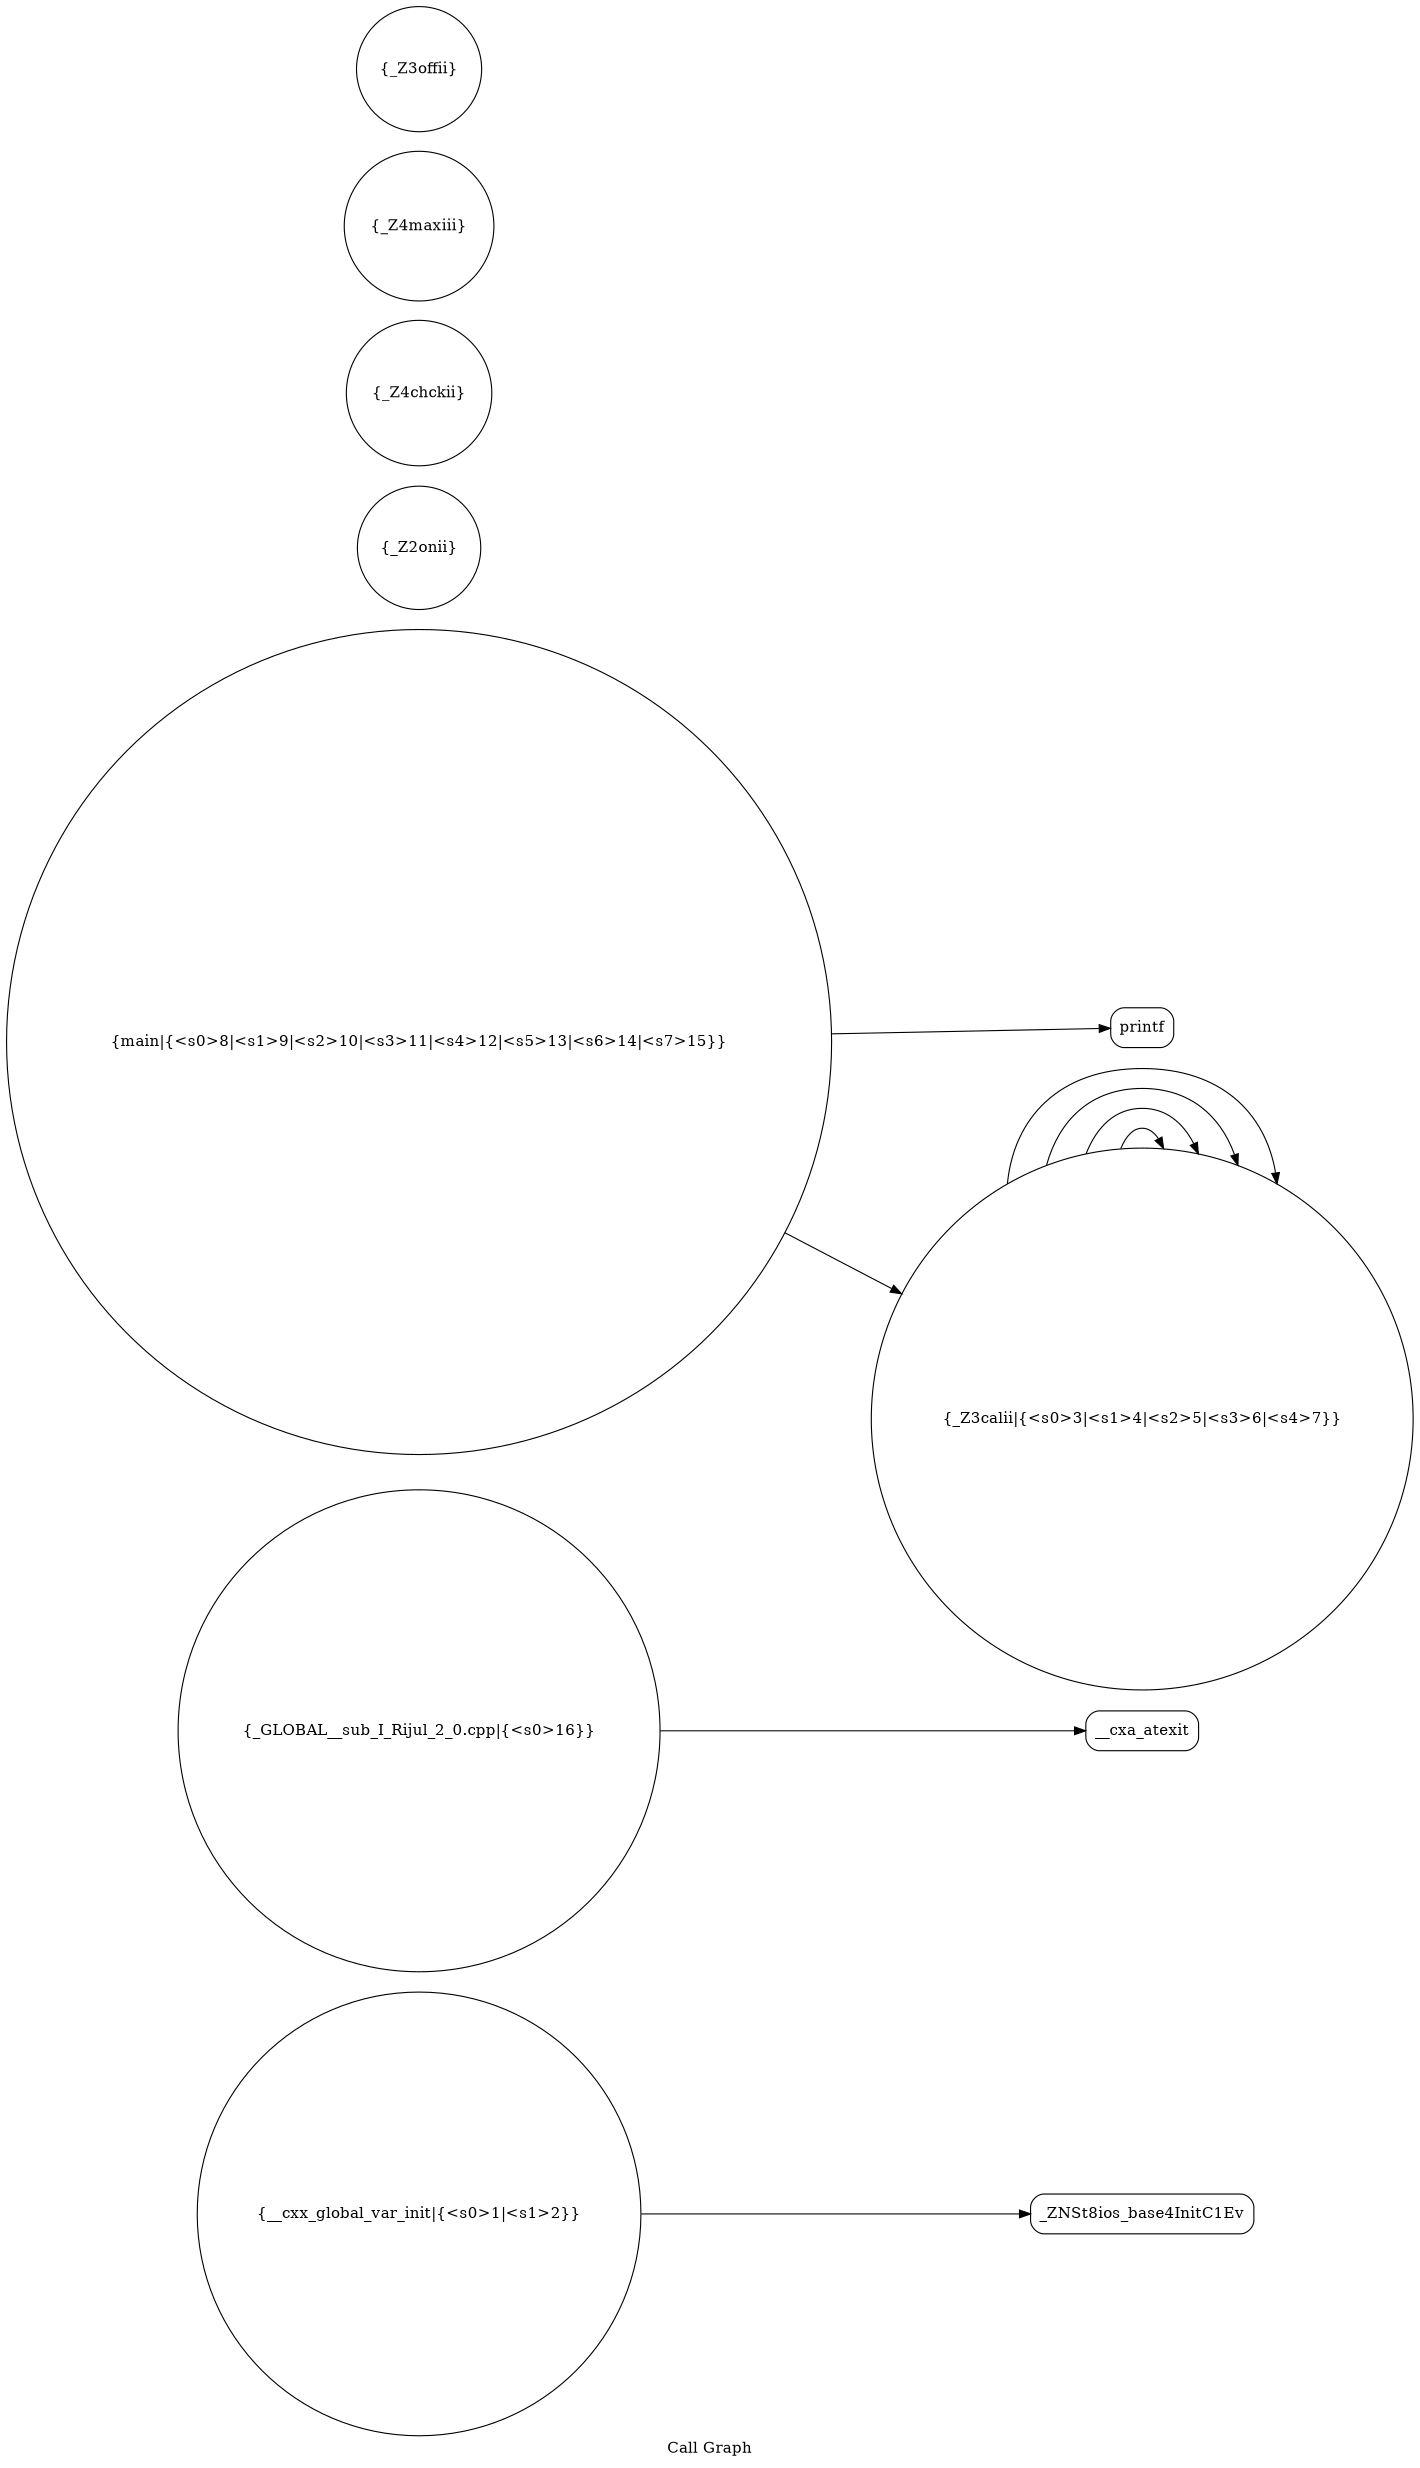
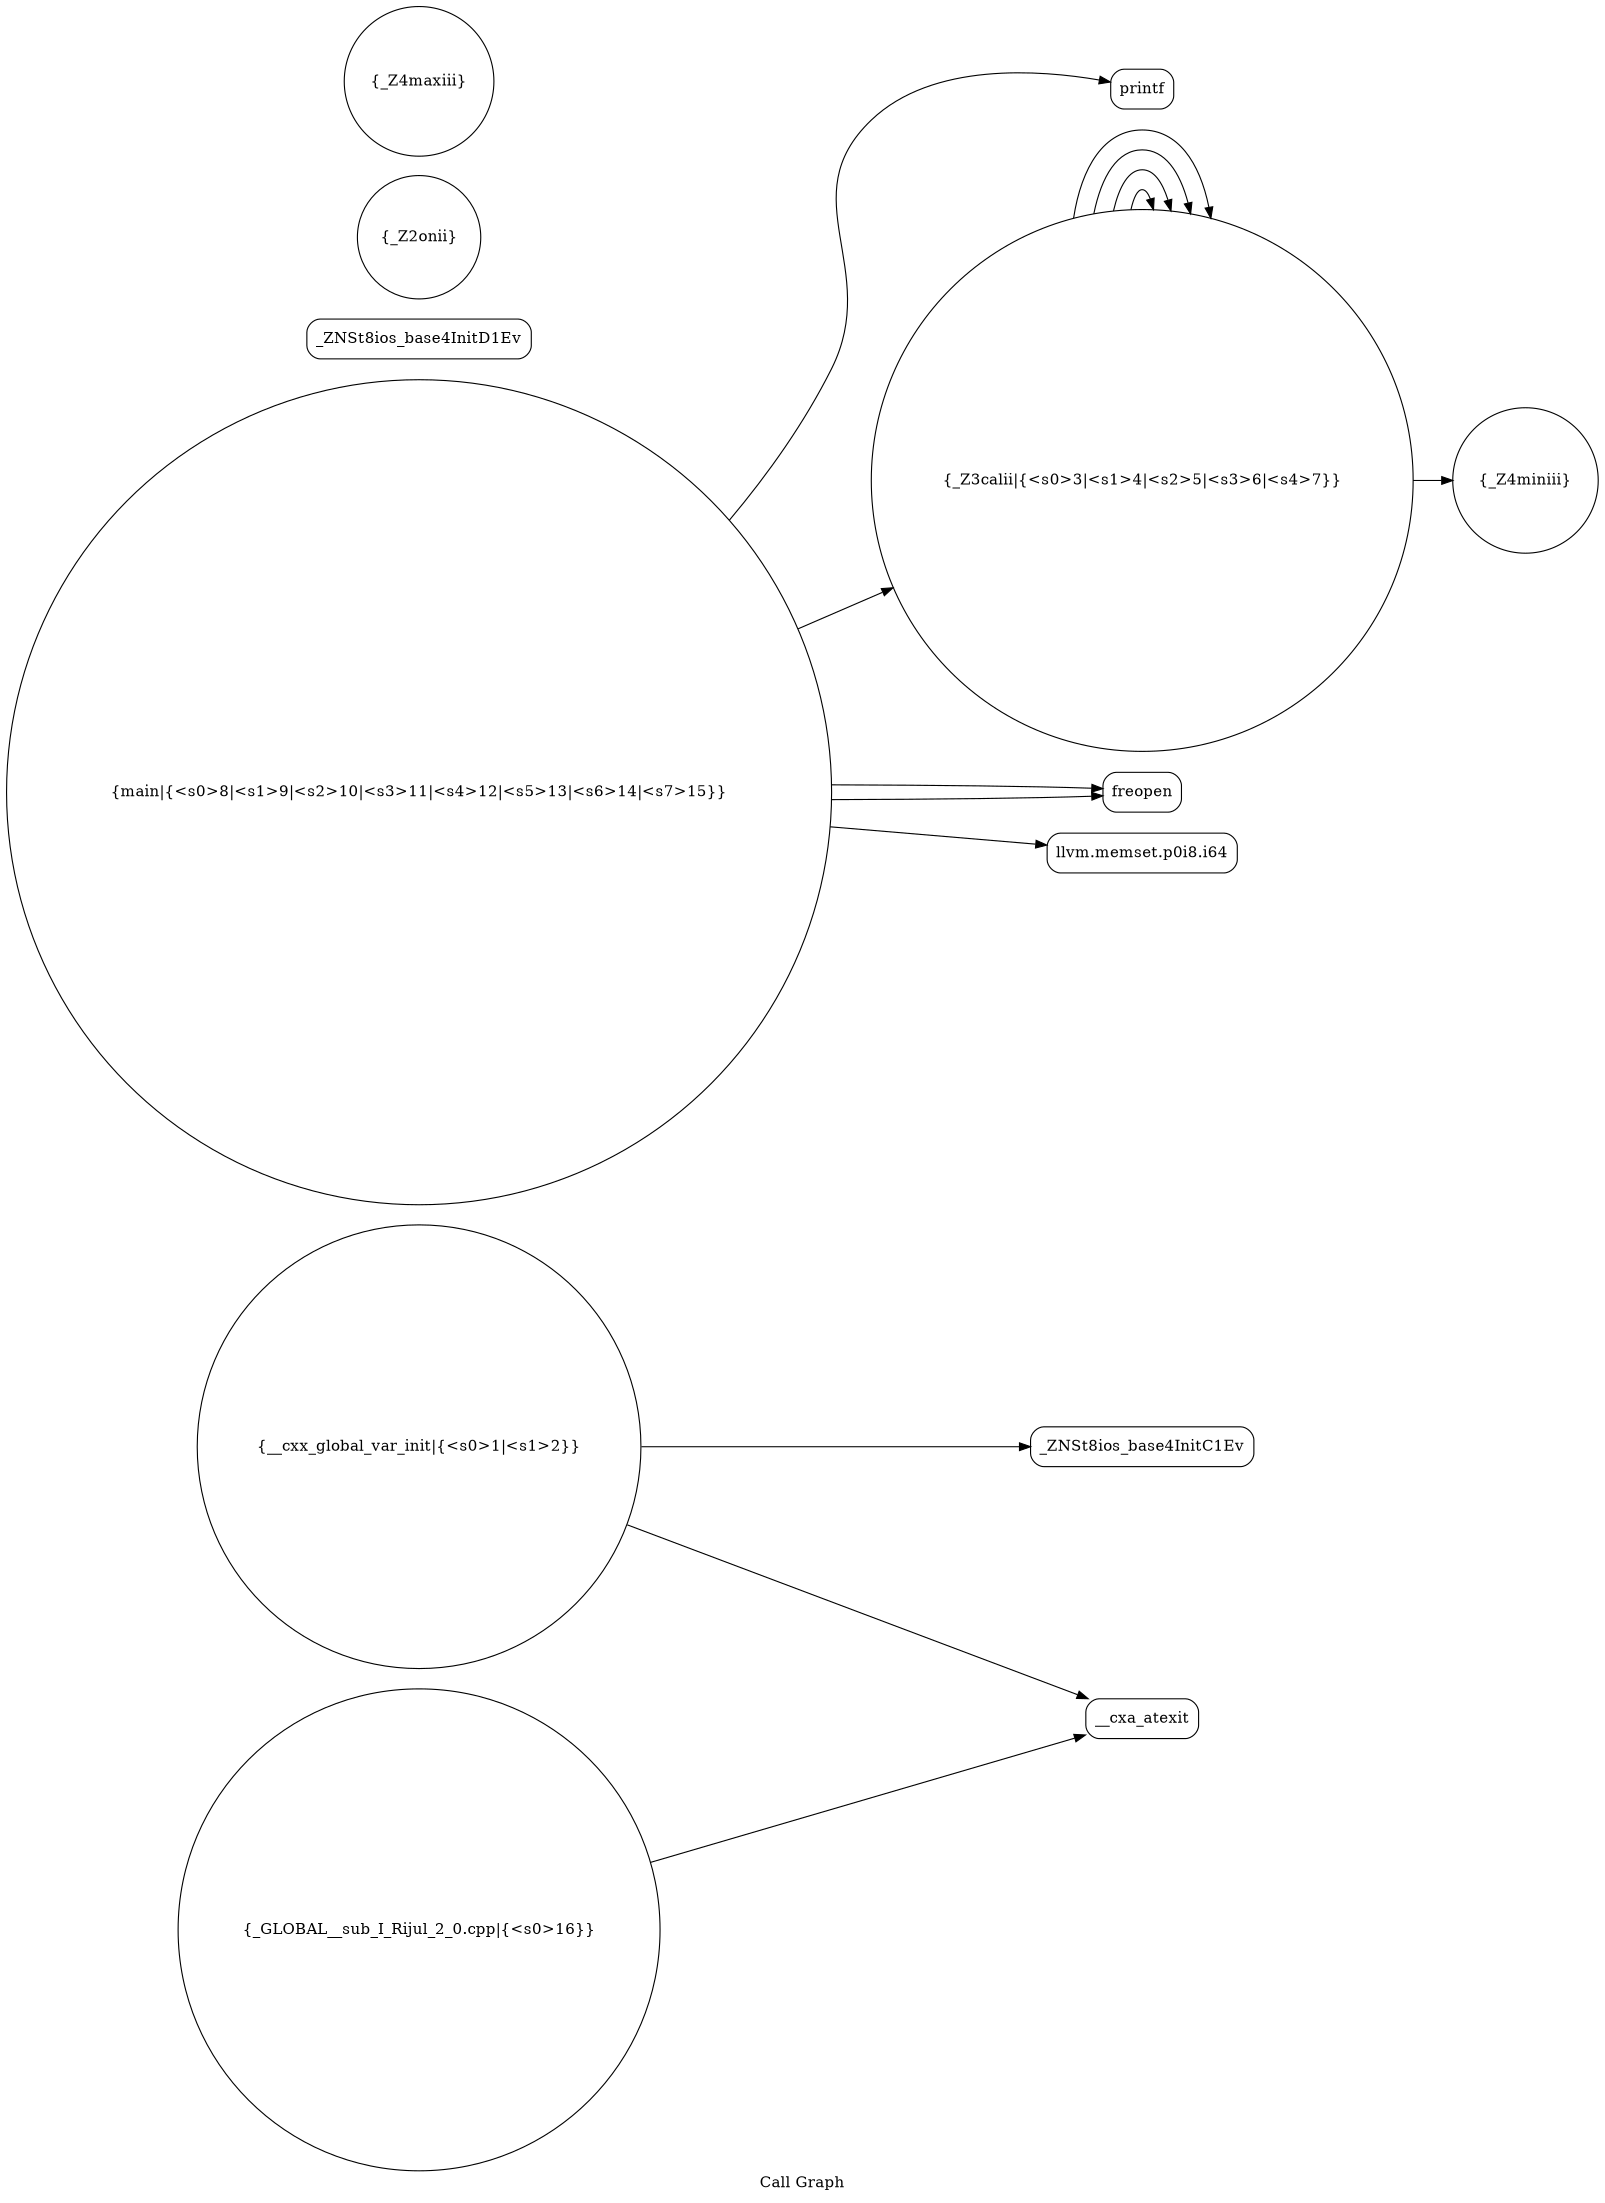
node "{_Z3offii}": removed
node "_ZNSt8ios_base4InitD1Ev": added
node "{_Z4chckii}": removed
node "{_Z4miniii}": added
node "freopen": added
node "llvm.memset.p0i8.i64": added
edge "{__cxx_global_var_init|{<s0>1|<s1>2}}" -> "__cxa_atexit": added
